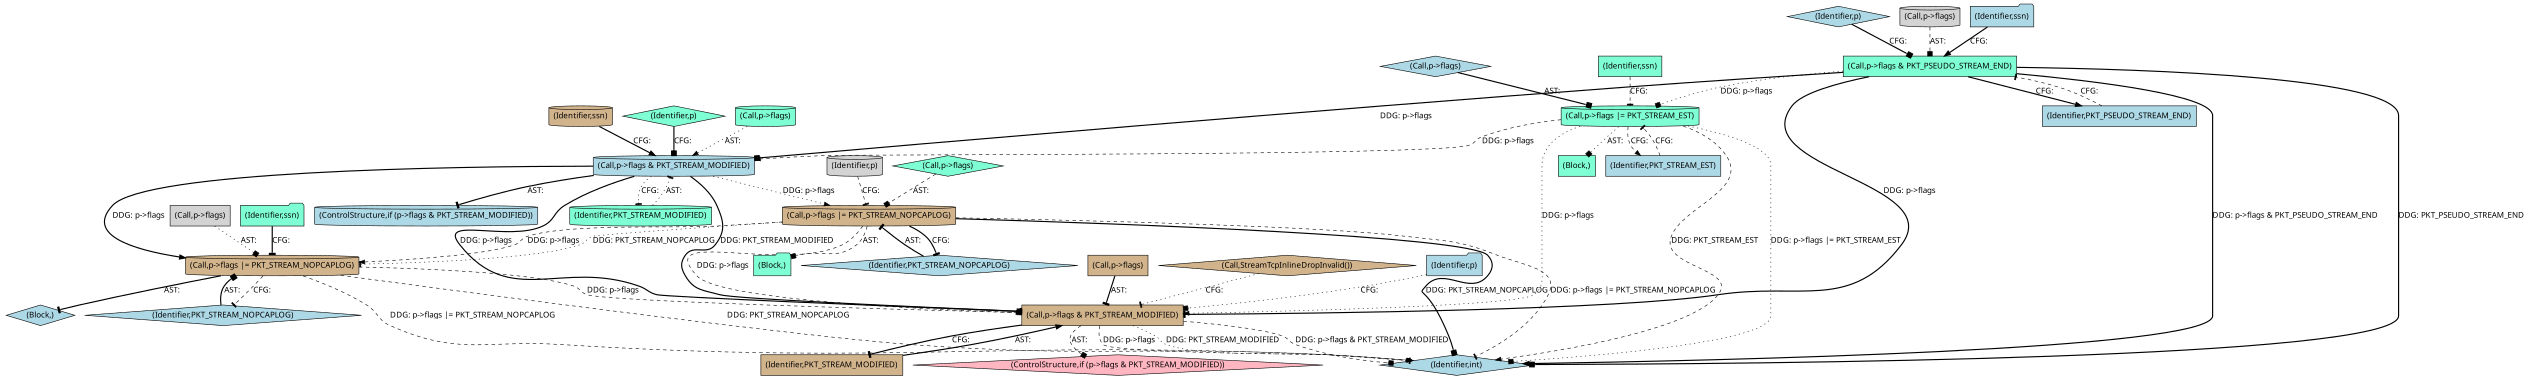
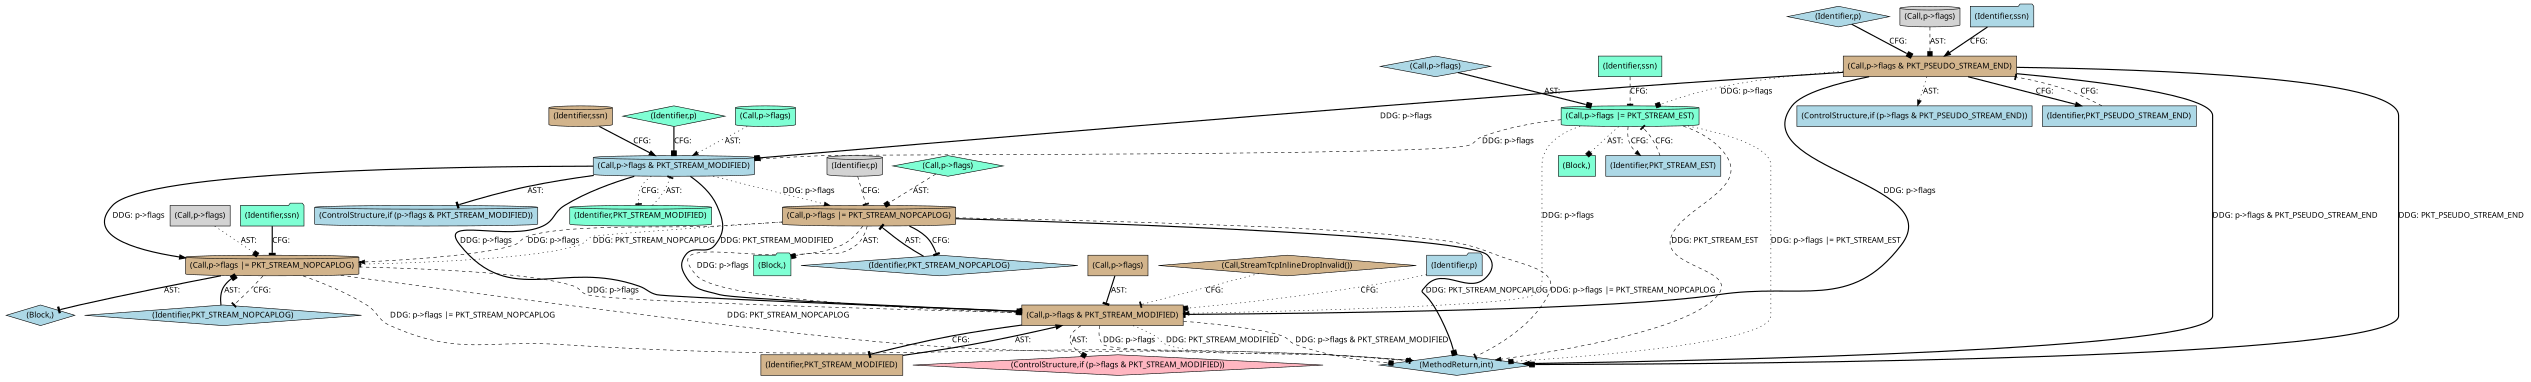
node "(Call,p->flags & PKT_PSEUDO_STREAM_END)": fillcolor aquamarine -> tan
node "(ControlStructure,if (p->flags & PKT_PSEUDO_STREAM_END))": added
node "(Identifier,int)": label "(Identifier,int)" -> "(MethodReturn,int)"
